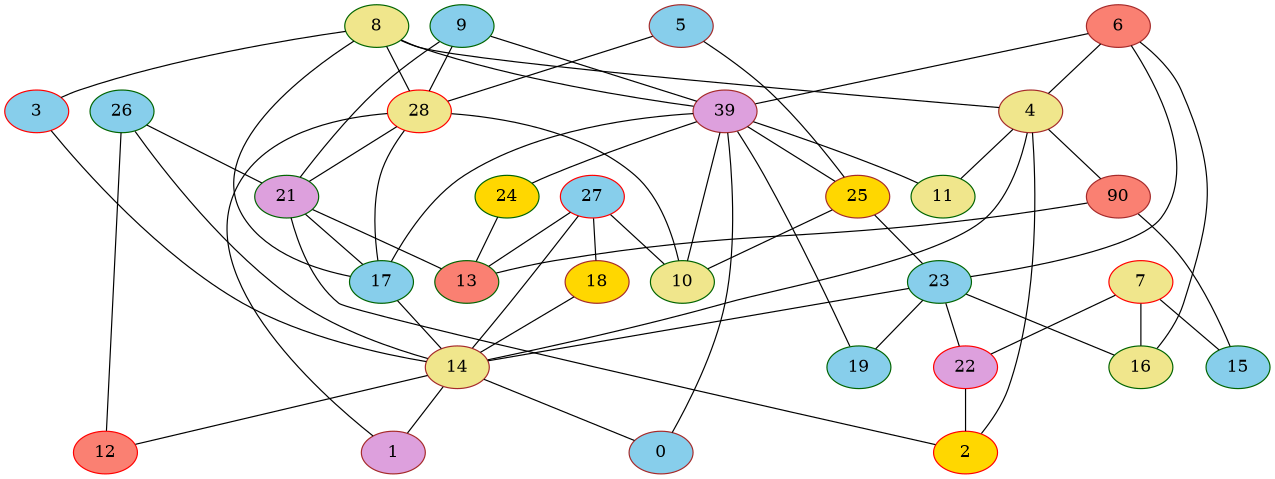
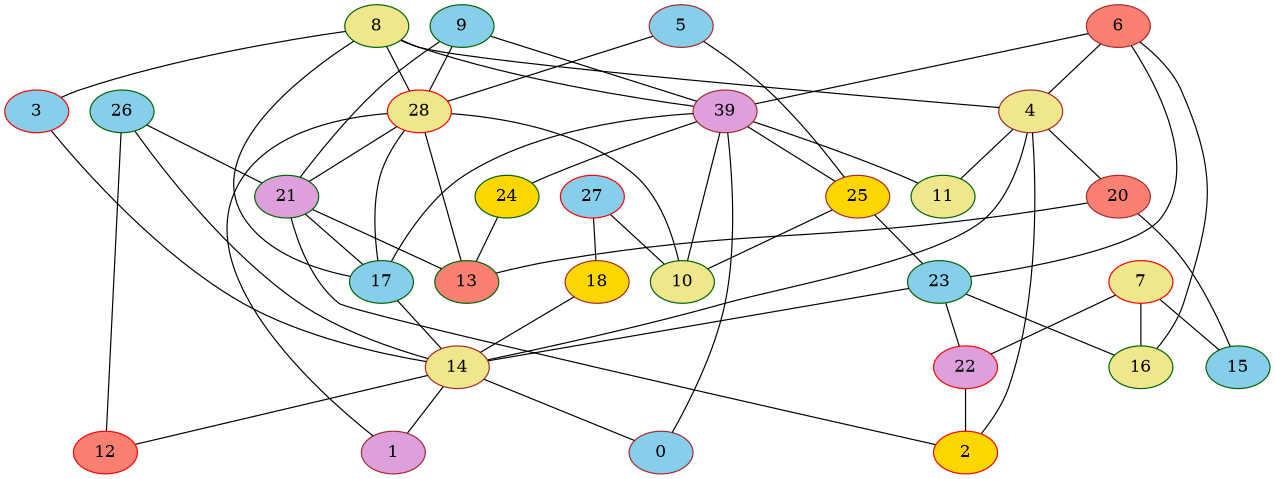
node "90": label "90" -> "20"
edge "27" -- "13": now "28" -- "13"
edge "27" -- "14": removed
node "19": removed
